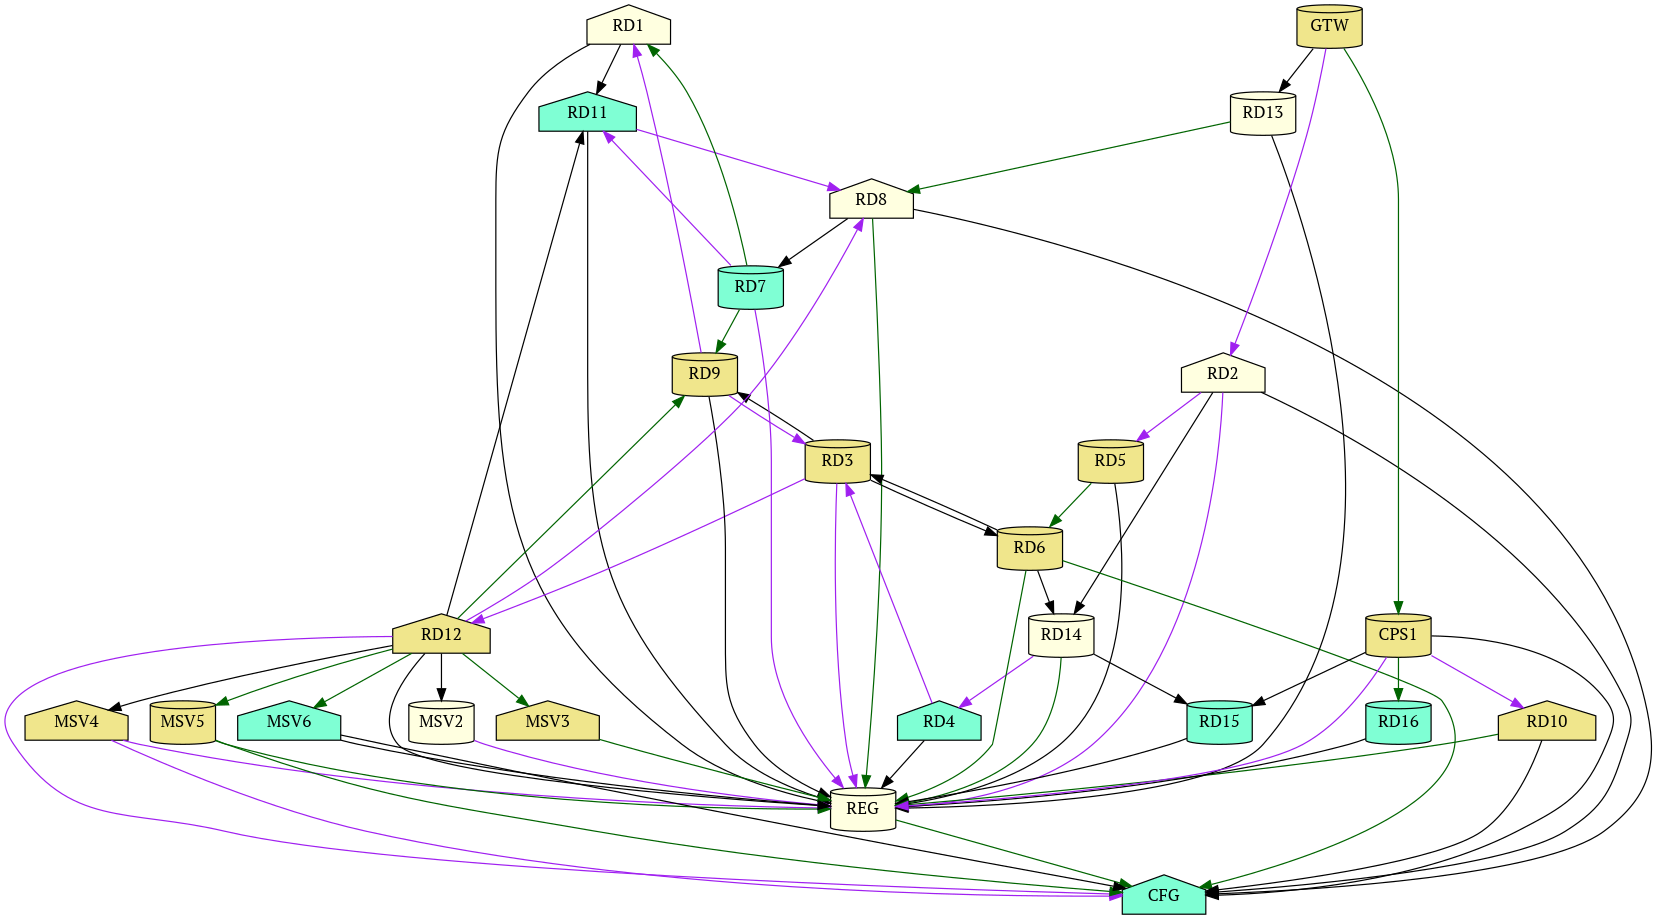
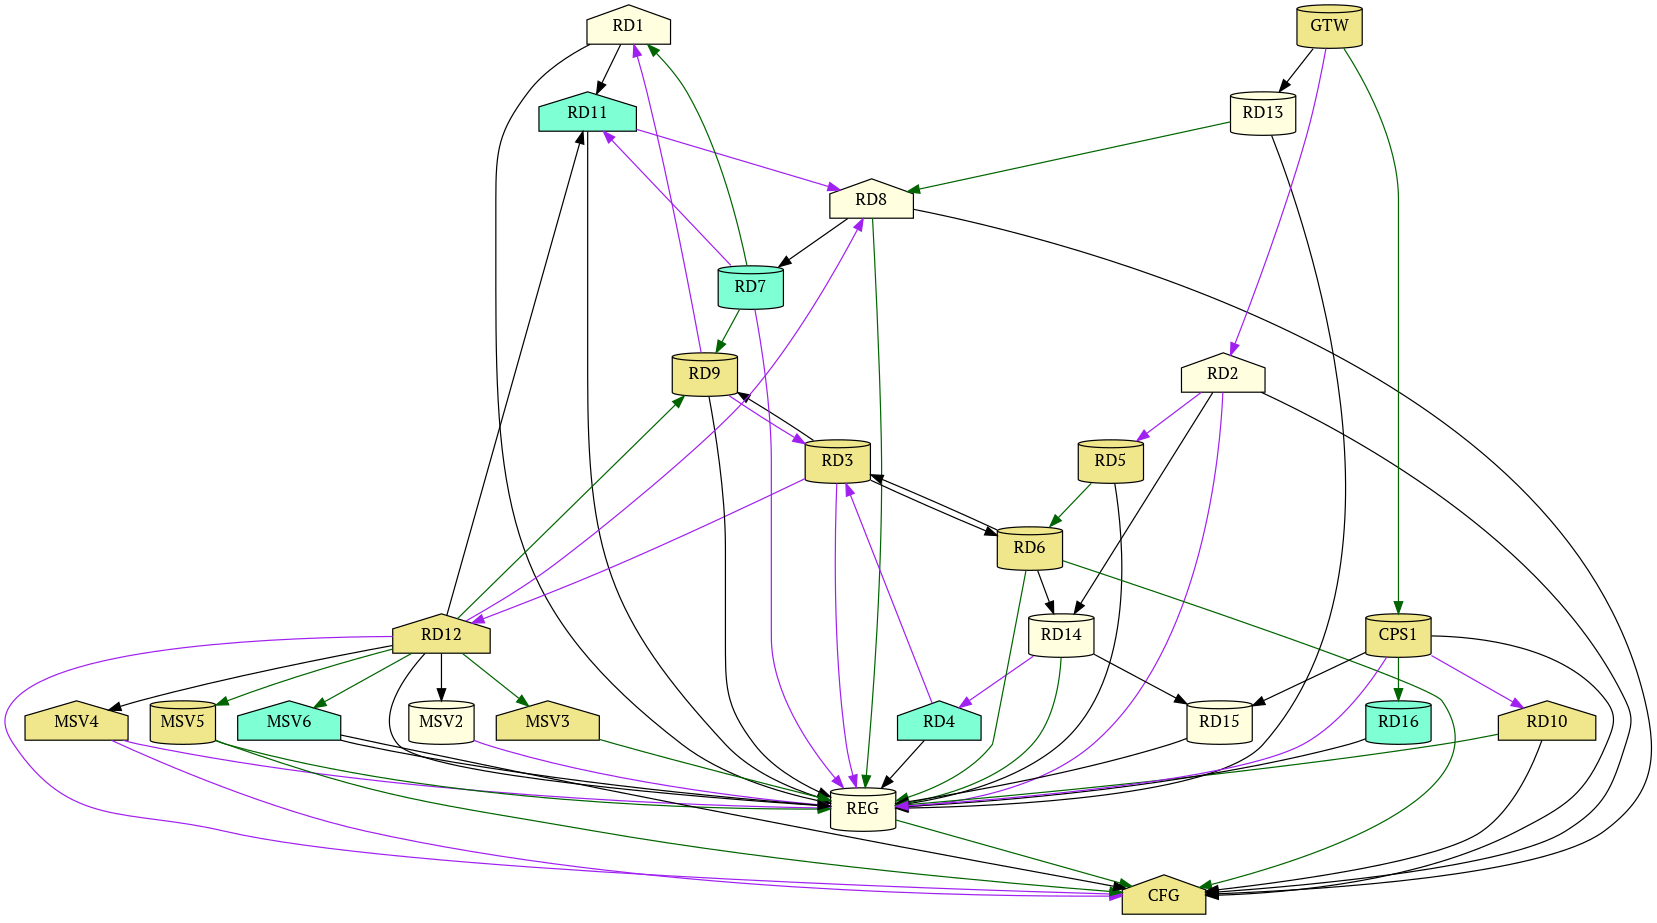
node "RD15": fillcolor aquamarine -> lightyellow
node "CFG": fillcolor aquamarine -> khaki
